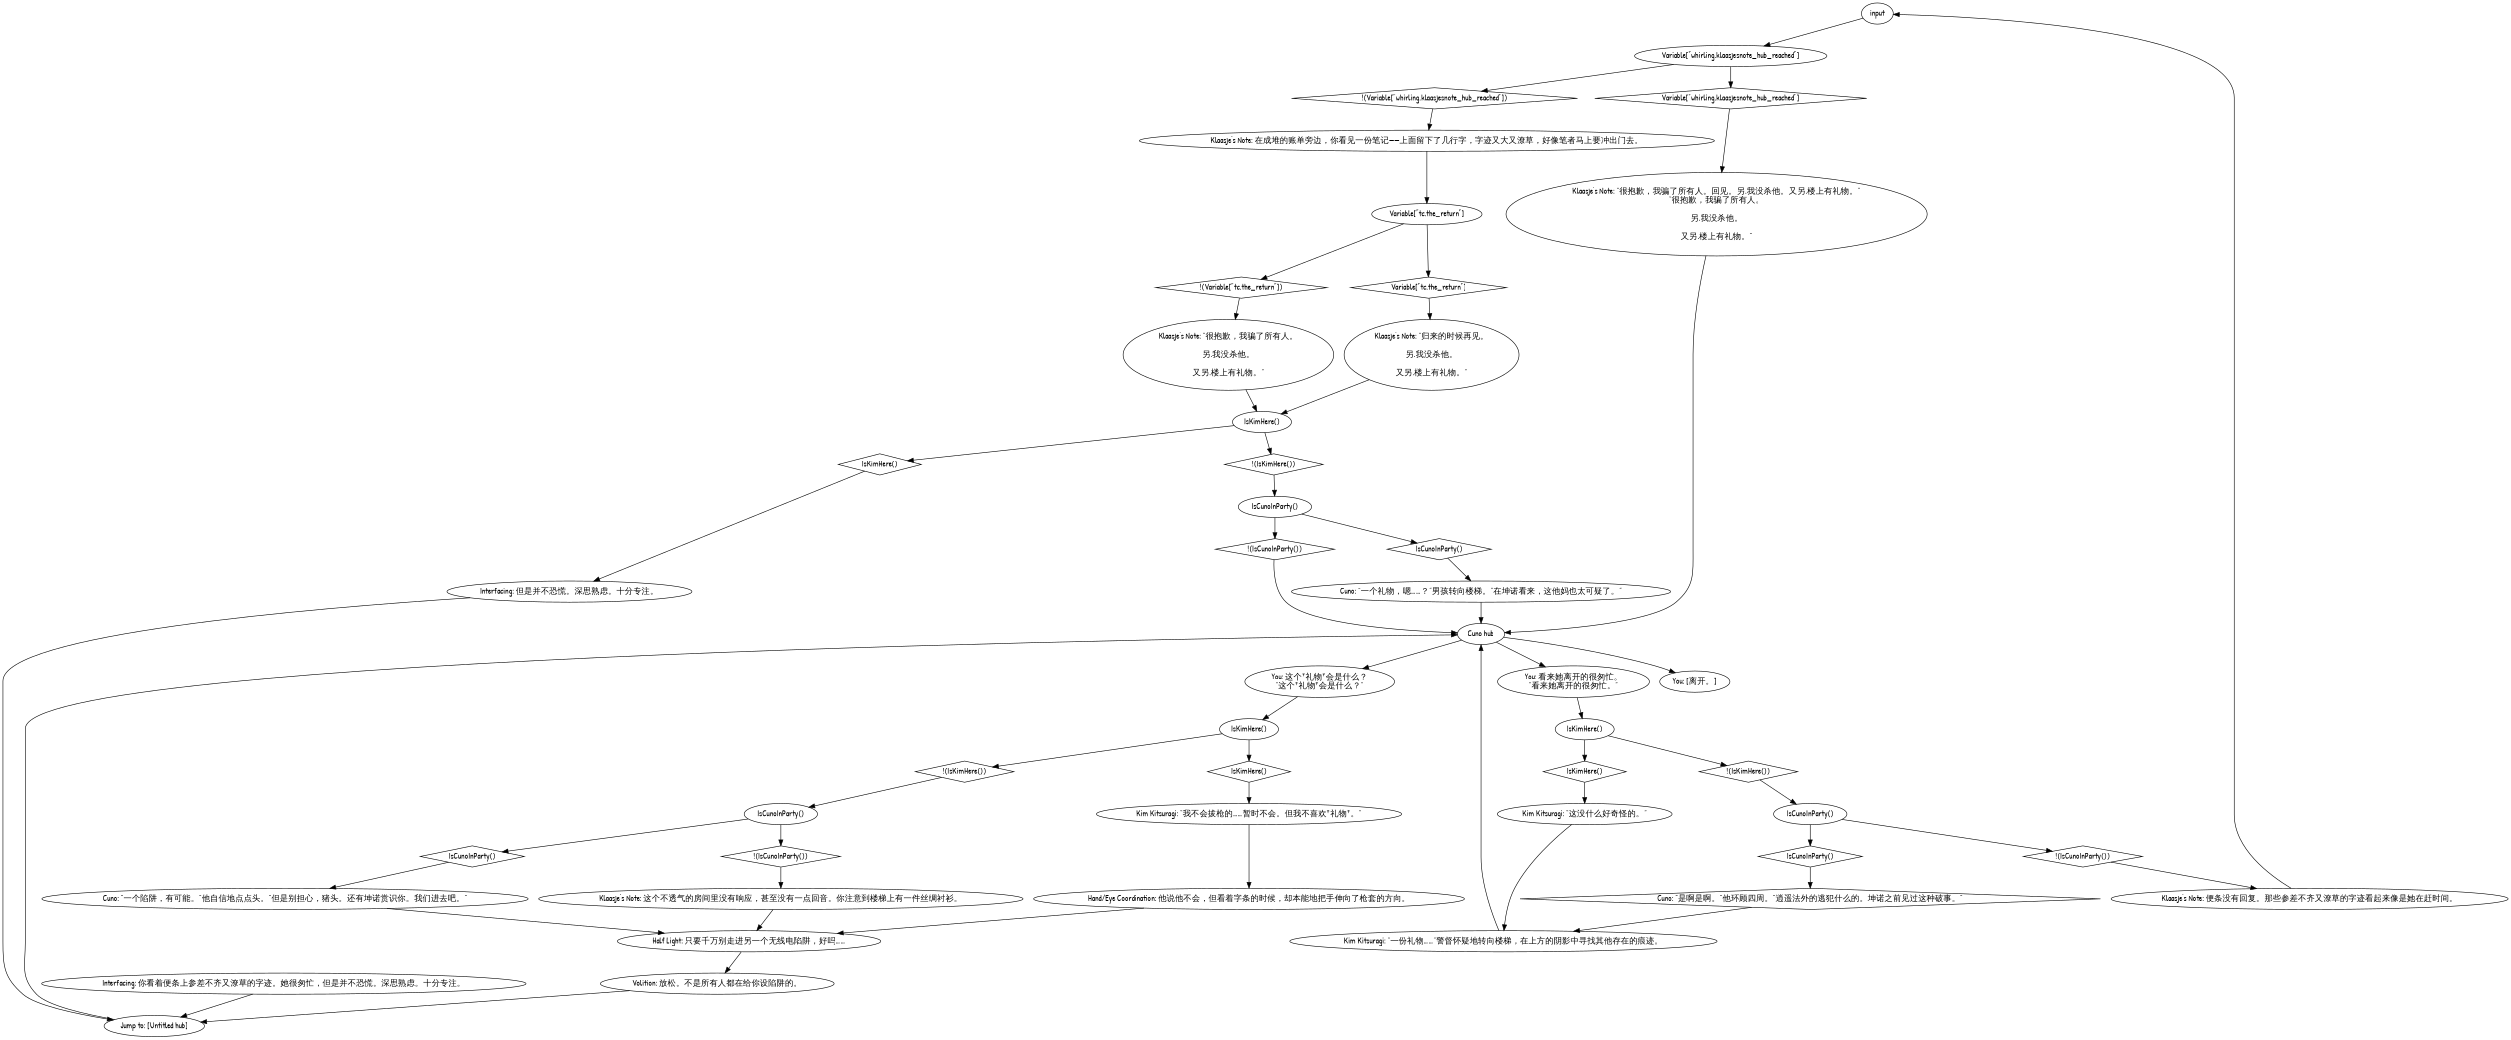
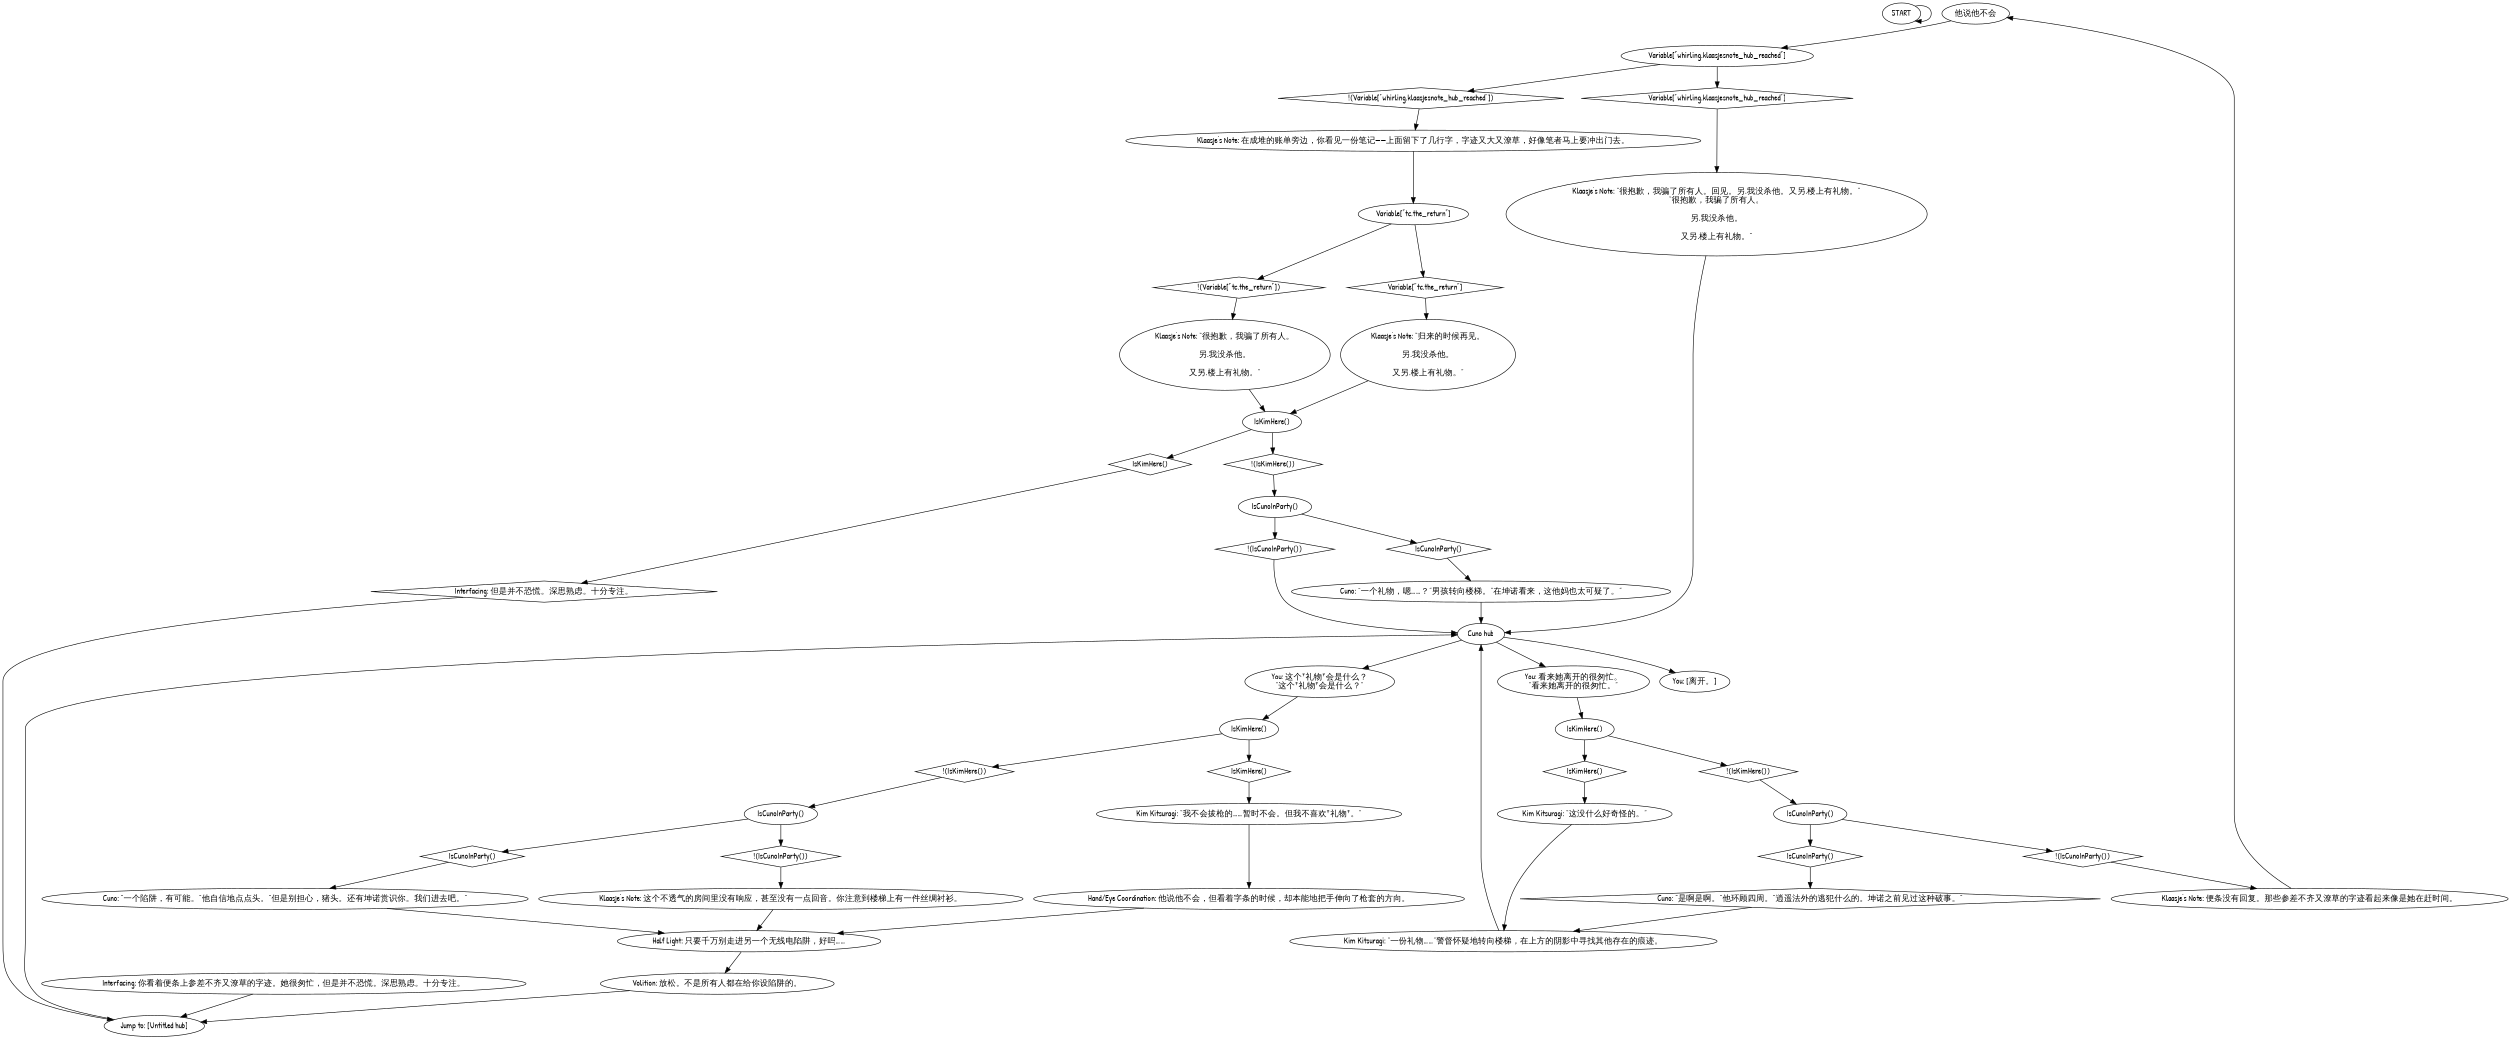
node "input": label "input" -> "他说他不会"
node "START": added
node "Interfacing: 但是并不恐慌。深思熟虑。十分专注。": shape ellipse -> diamond
